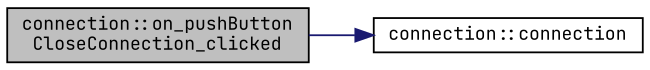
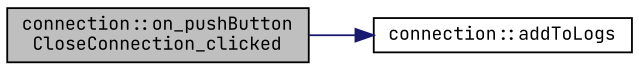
node "connection::connection": label "connection::connection" -> "connection::addToLogs"
